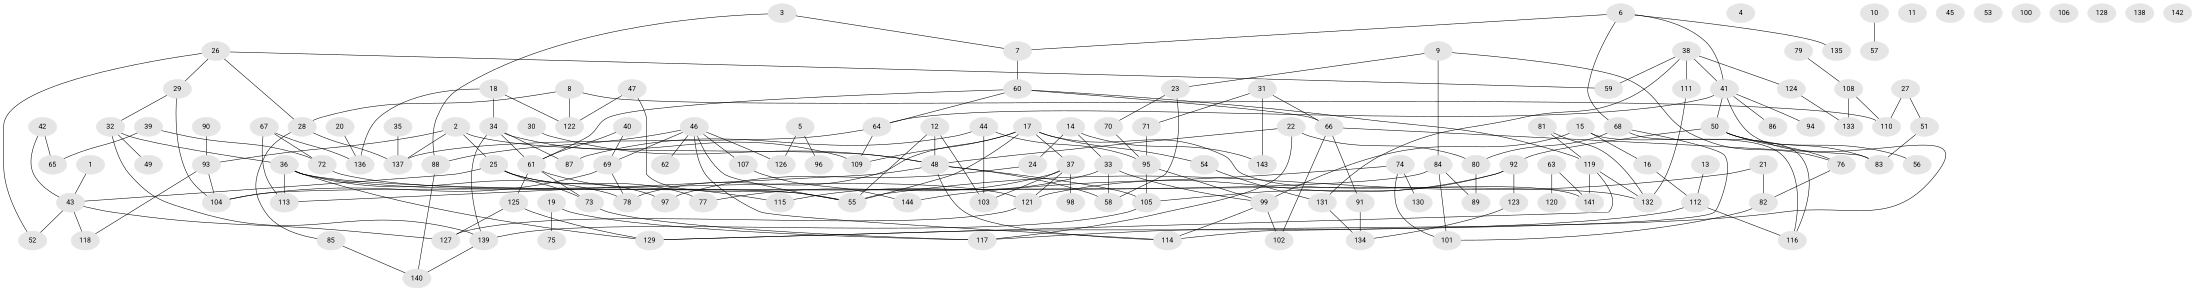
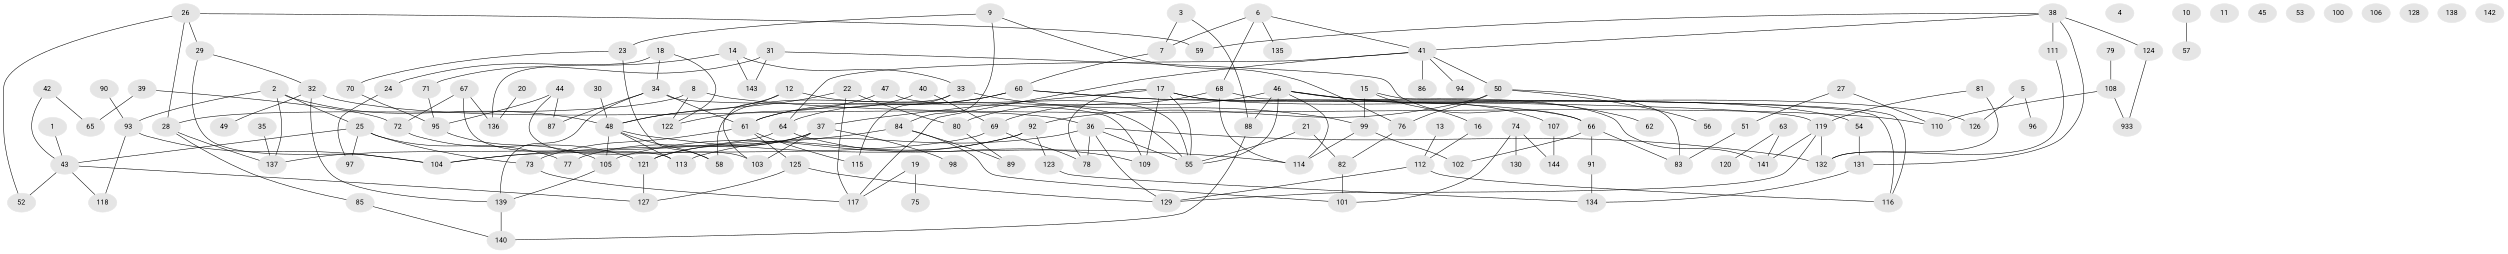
node "133": label "133" -> "933"
edge "95" -- "99": removed
